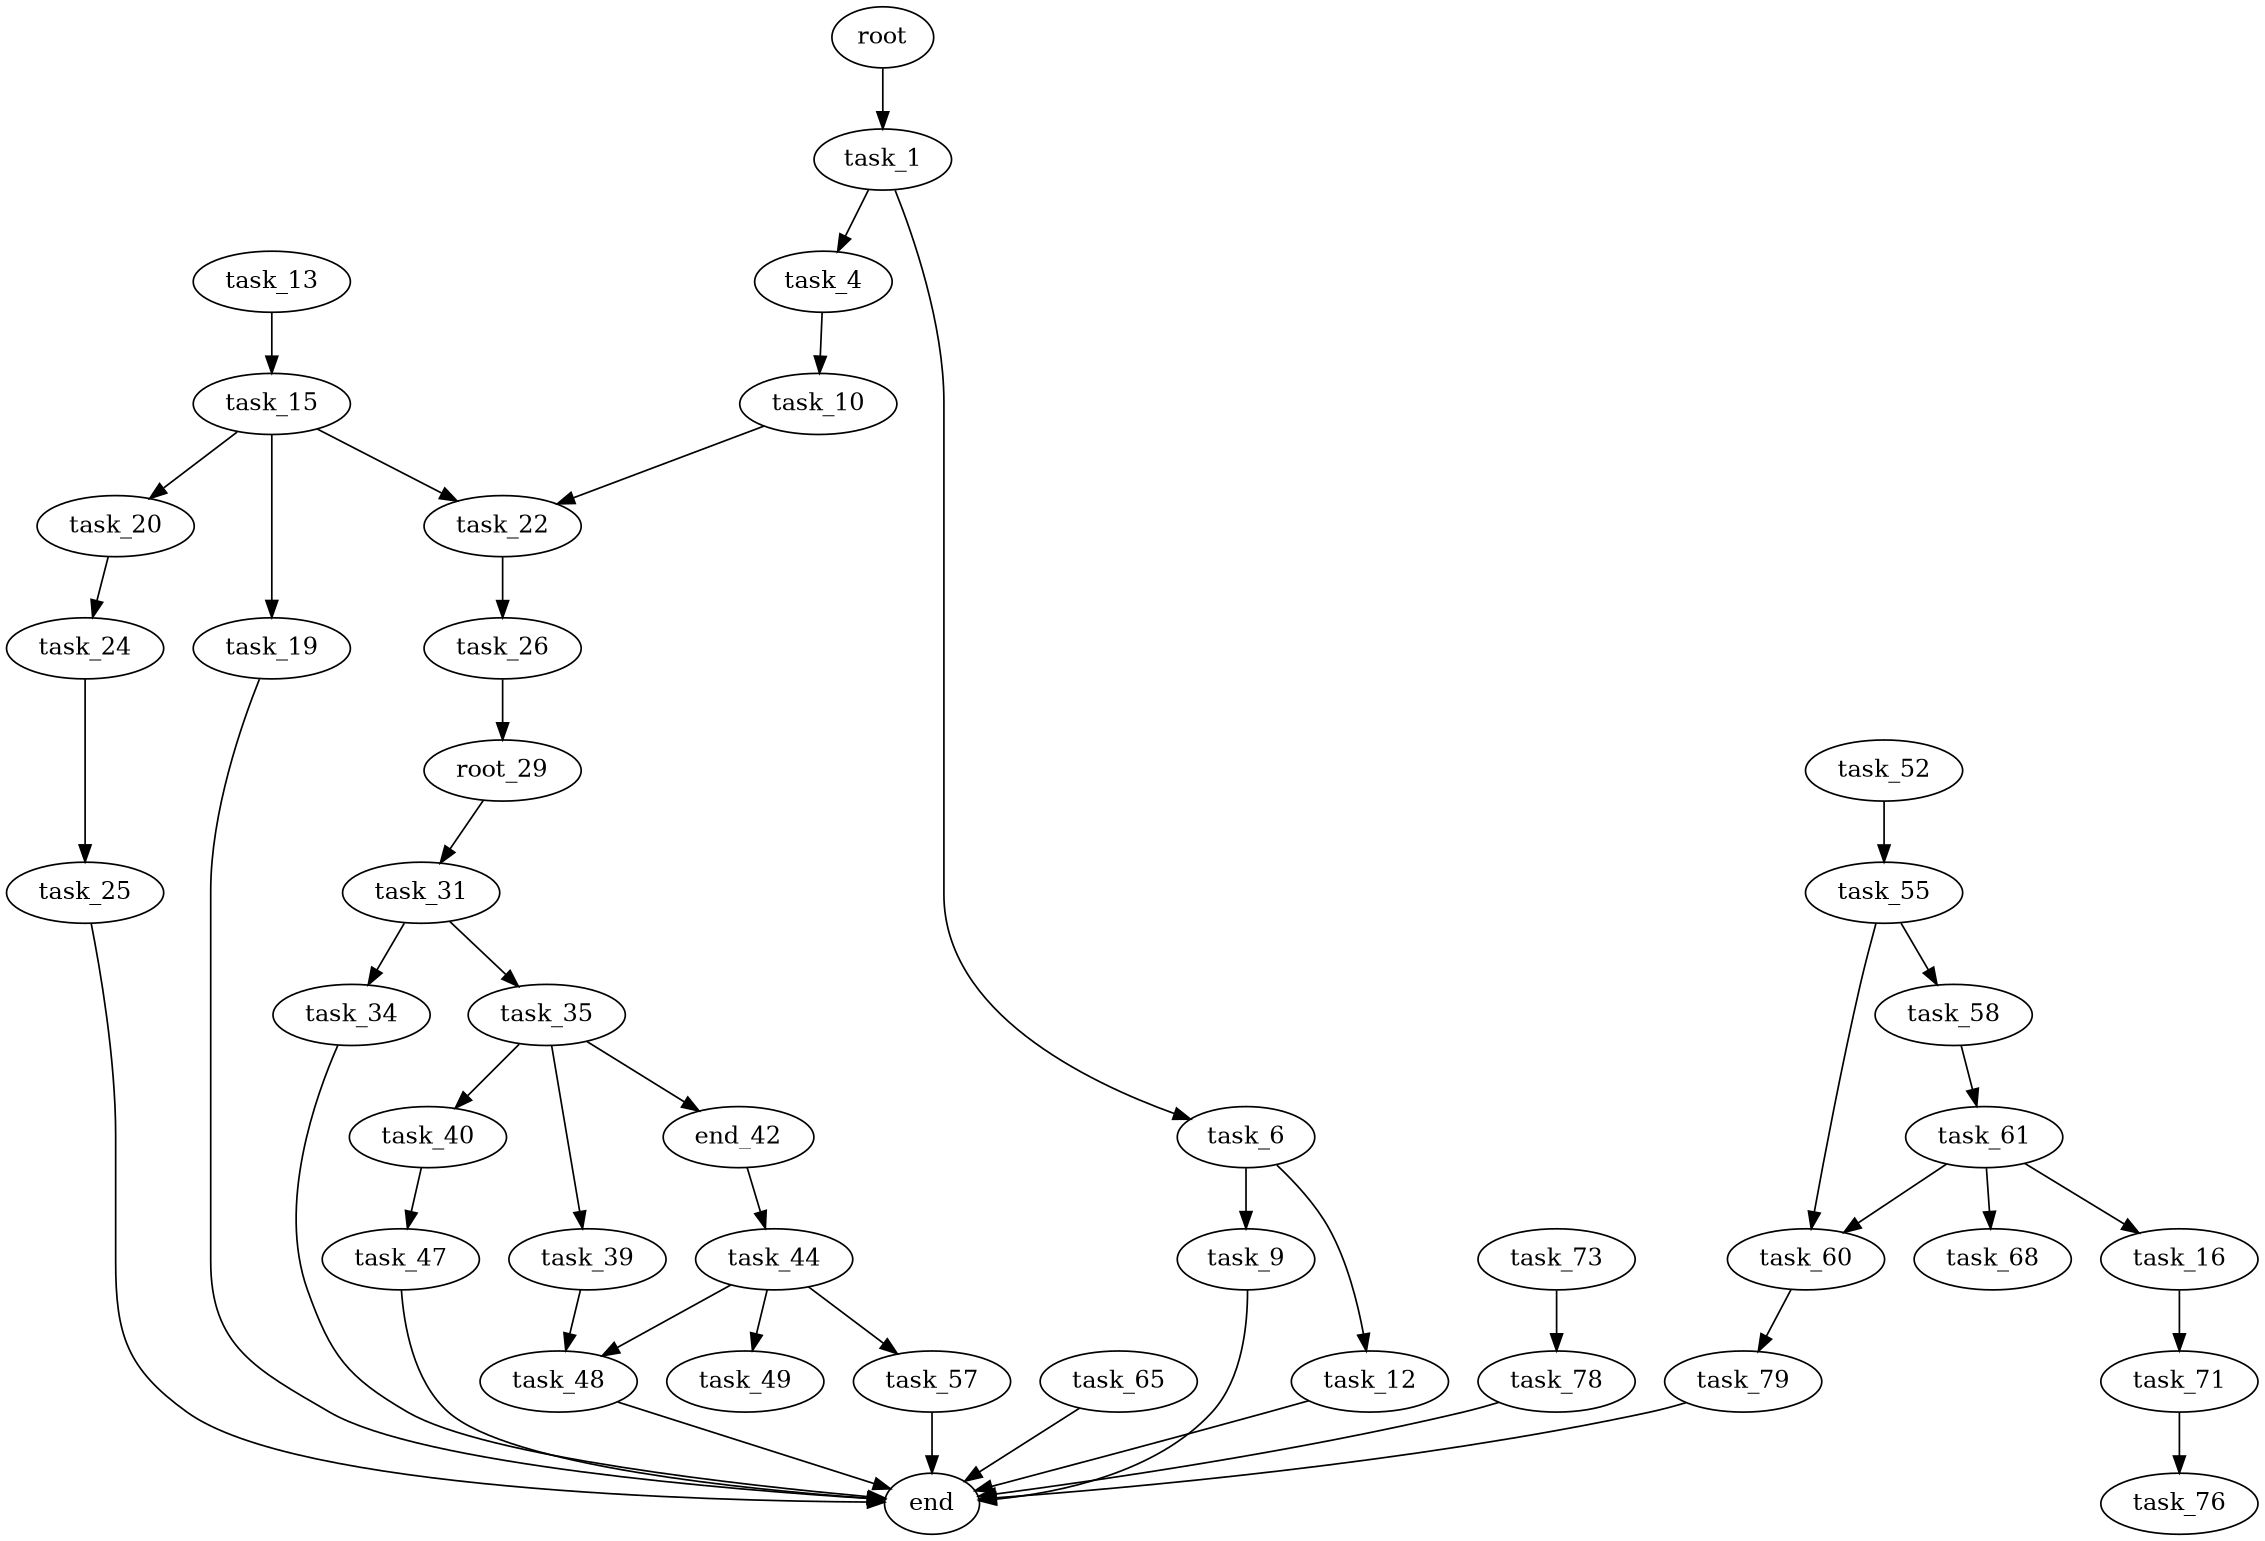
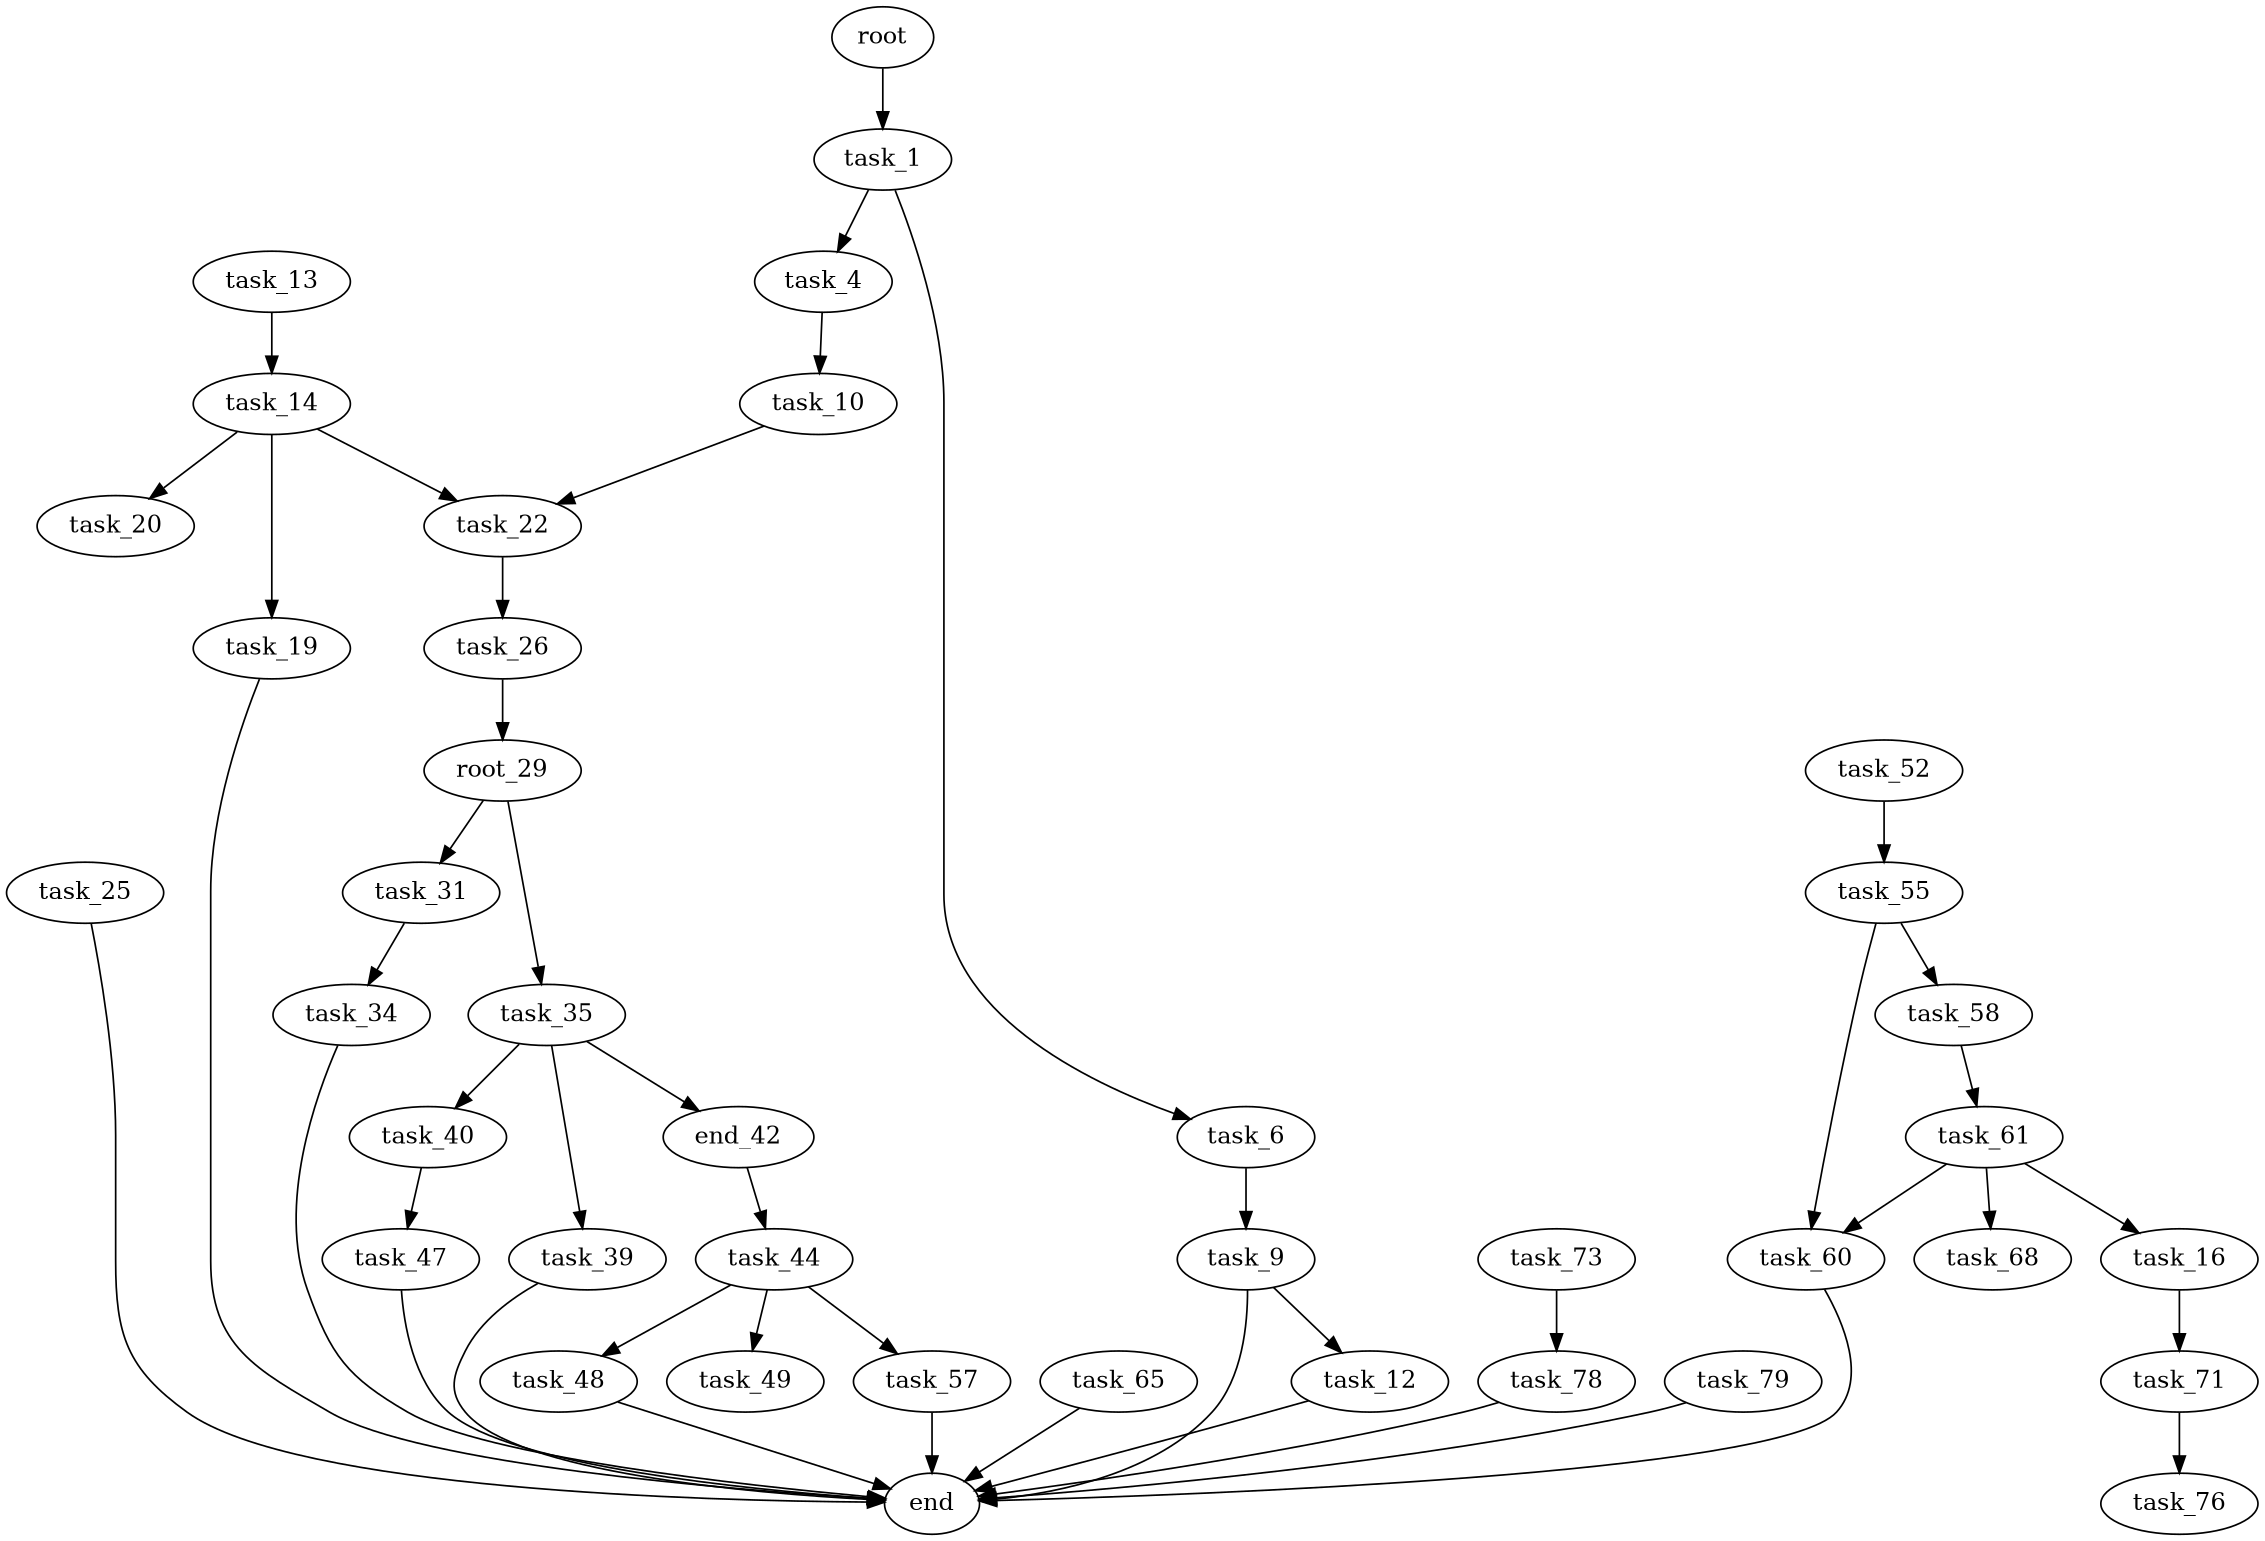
node "task_15": label "task_15" -> "task_14"
node "task_24": removed
edge "task_31" -> "task_35": now "root_29" -> "task_35"
edge "task_6" -> "task_12": now "task_9" -> "task_12"
edge "task_39" -> "task_48": now "task_39" -> "end"
edge "task_60" -> "task_79": now "task_60" -> "end"
